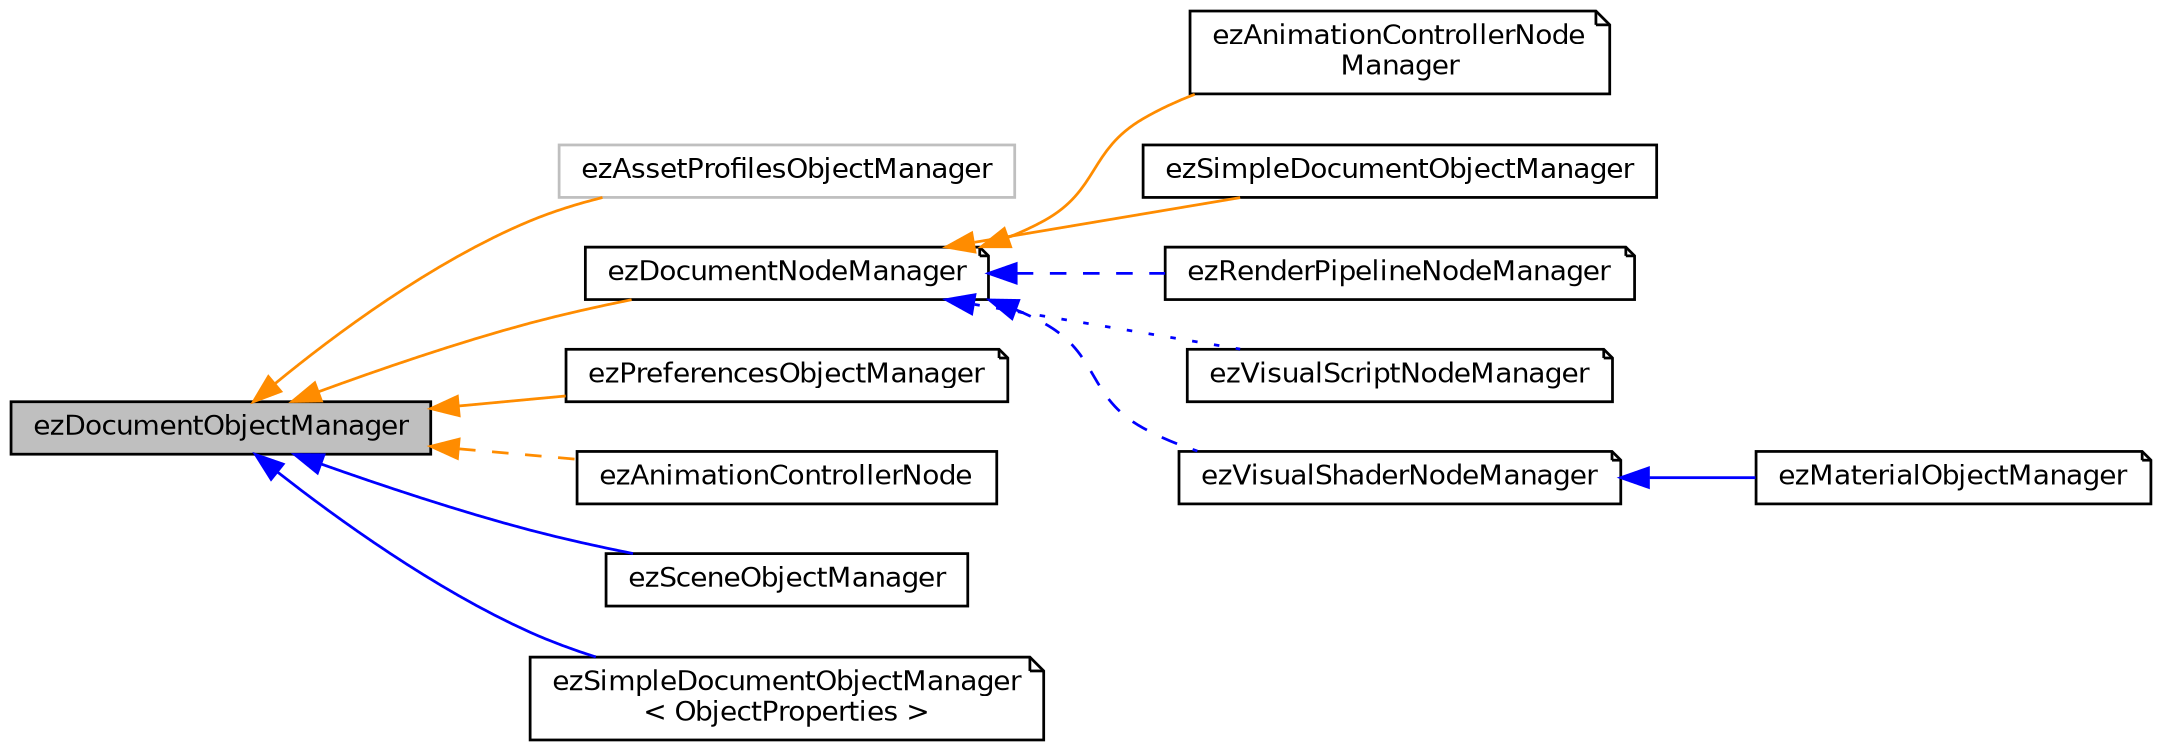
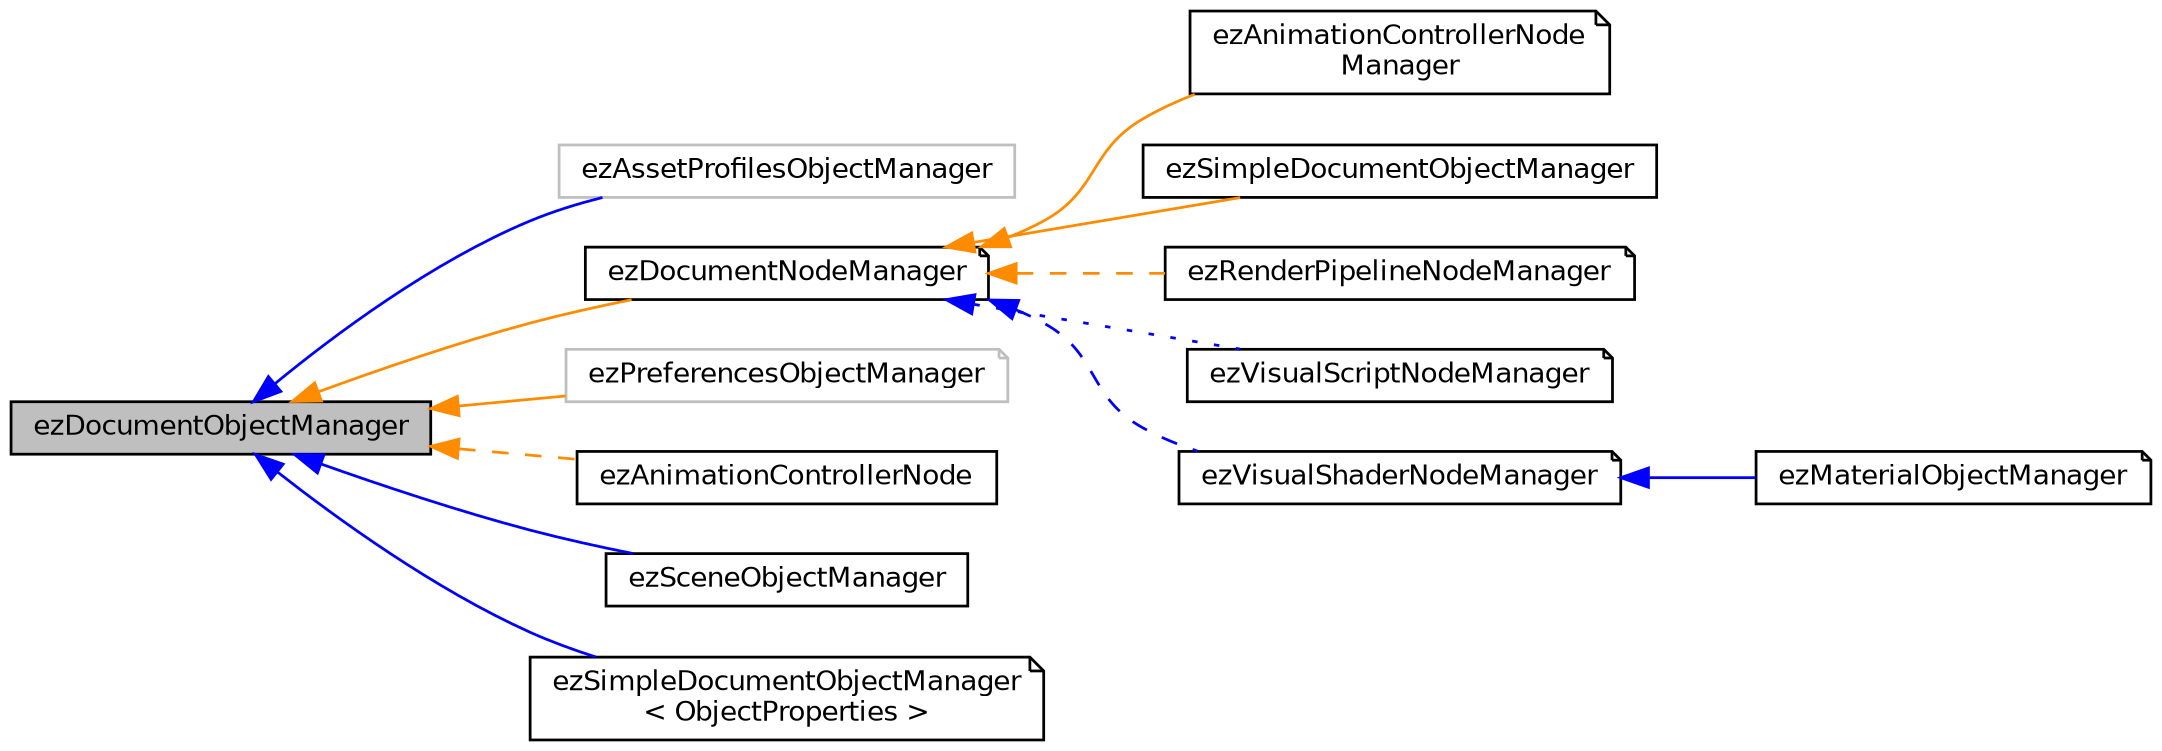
edge "ezAssetProfilesObjectManager" -> "ezDocumentObjectManager": color darkorange -> blue
edge "ezRenderPipelineNodeManager" -> "ezDocumentNodeManager": color blue -> darkorange
node "ezPreferencesObjectManager": color black -> grey75
